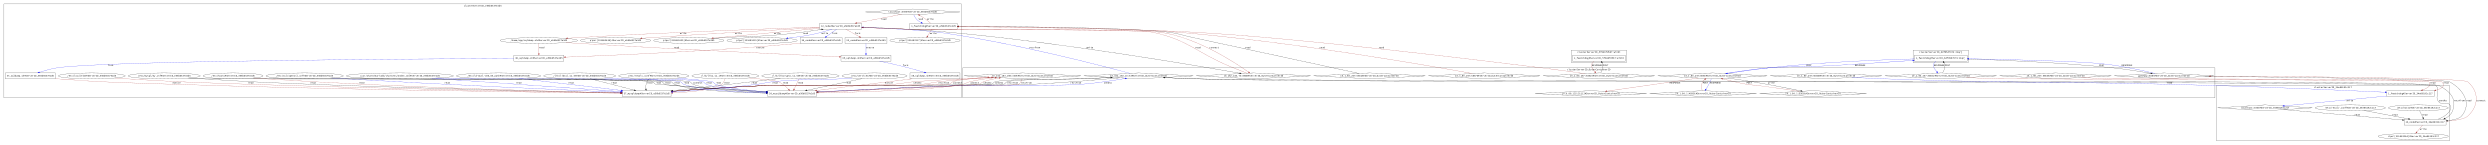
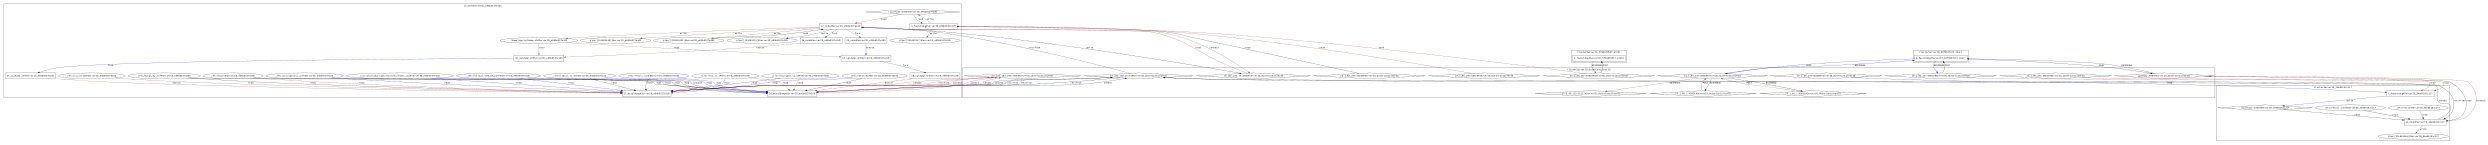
edge "10.1.80.247:8080#ServerID_OuterContainerID" -> "10.1.80.1:55601#ServerID_OuterContainerID": label "write" -> "RESPONSE"
